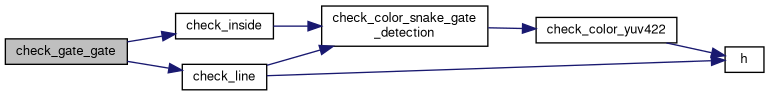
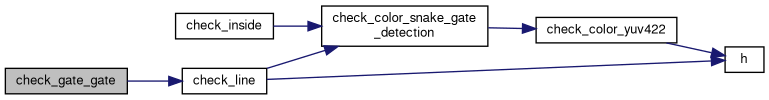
edge "check_gate_gate" -> "check_inside": removed
